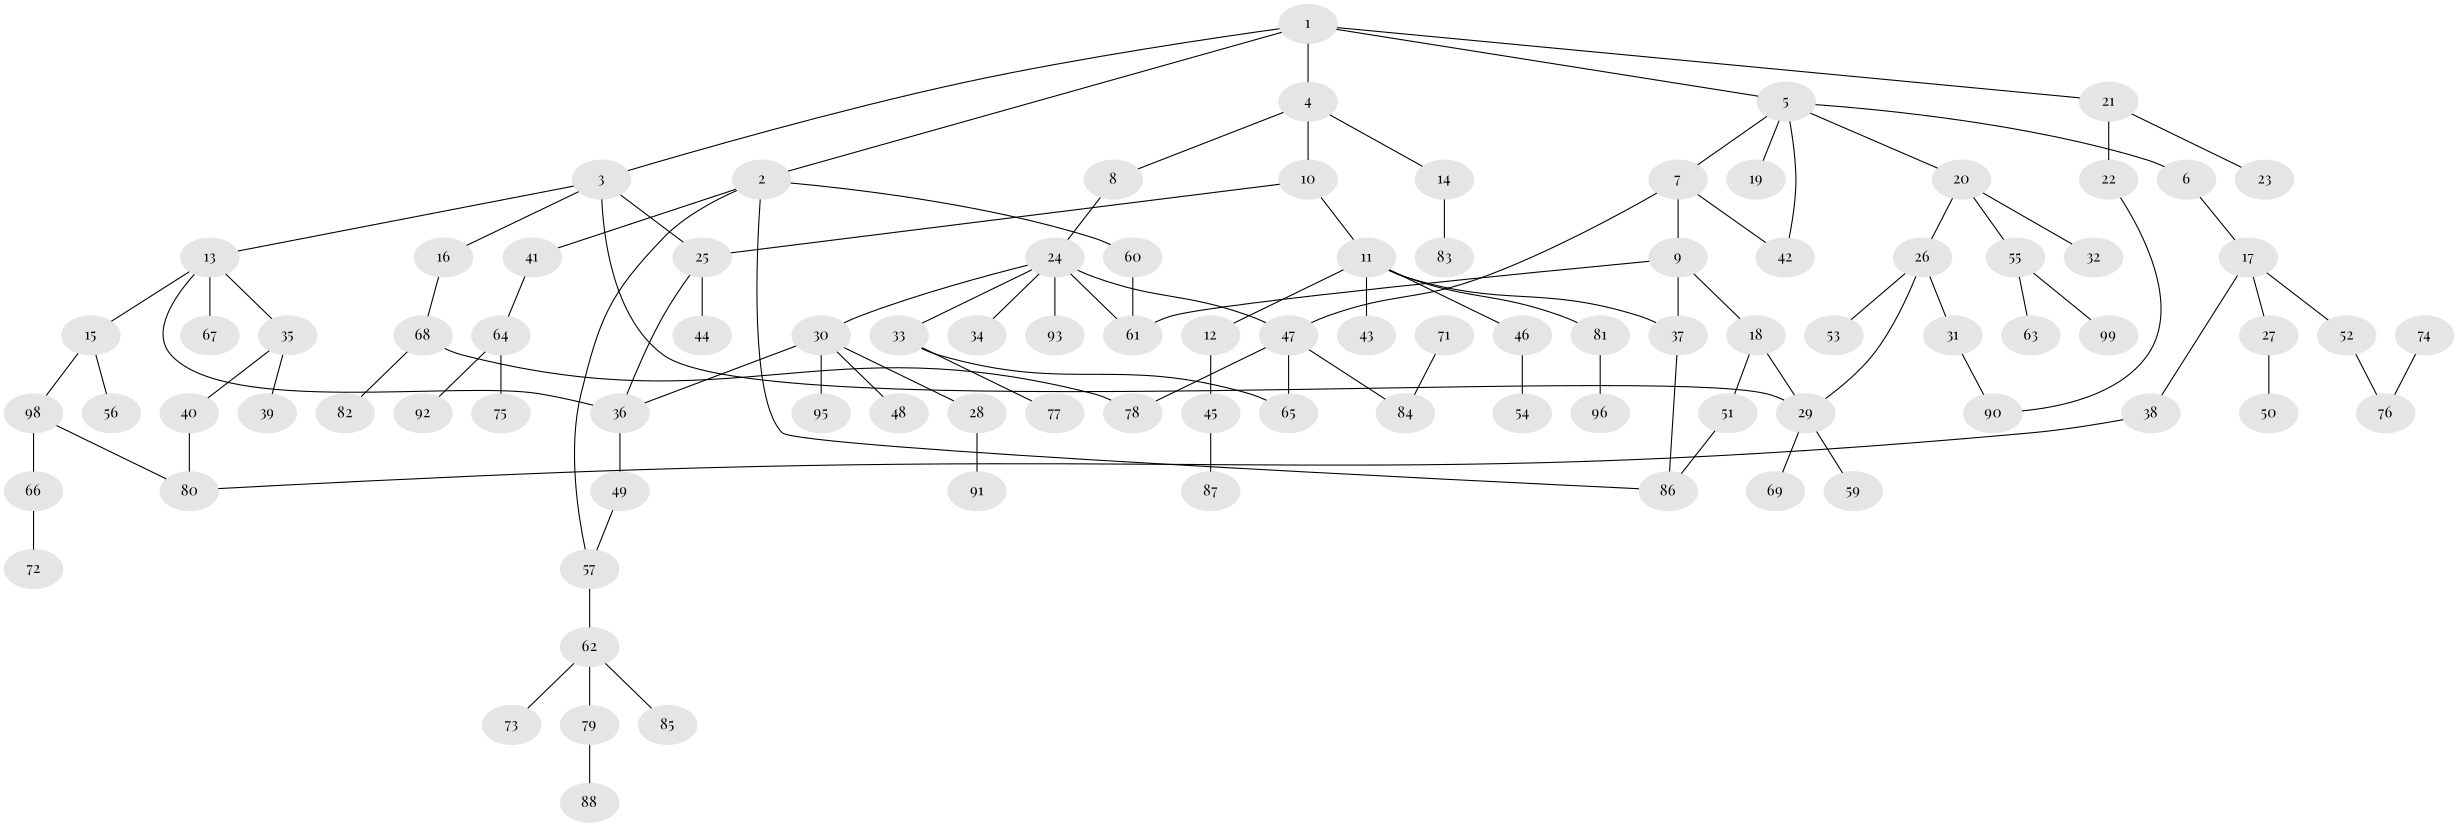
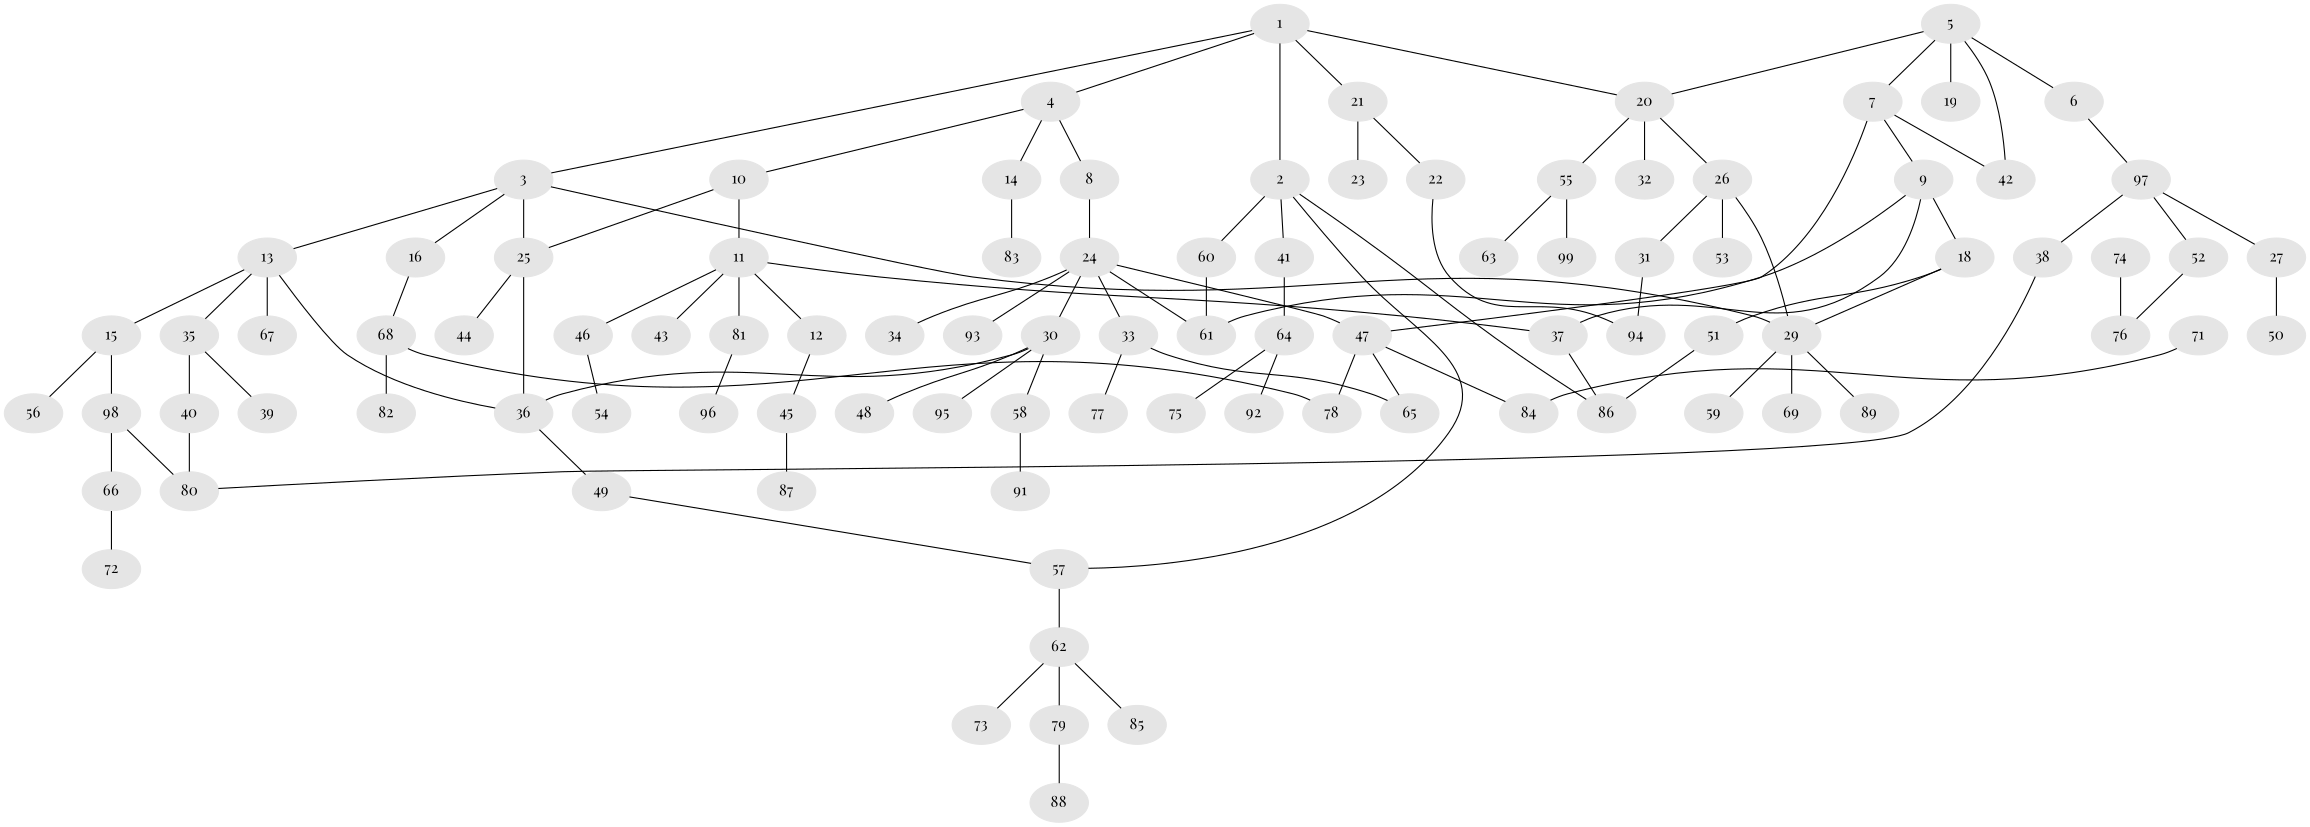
edge "1" -- "5": now "1" -- "20"
node "17": label "17" -> "97"
node "28": label "28" -> "58"
node "89": added
node "90": label "90" -> "94"
